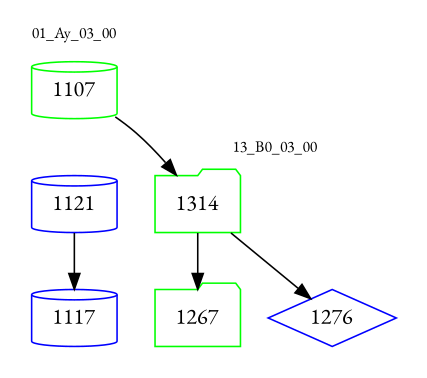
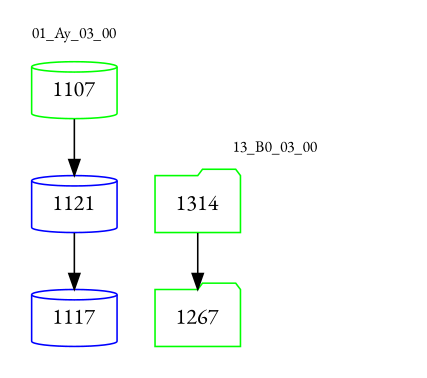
edge "1107" -> "1314": now "1107" -> "1121"
node "1276": removed
